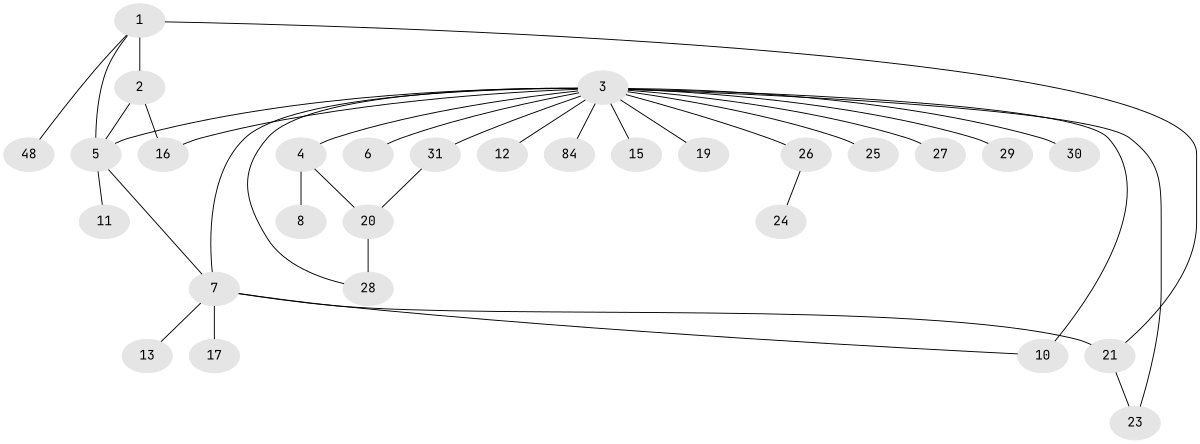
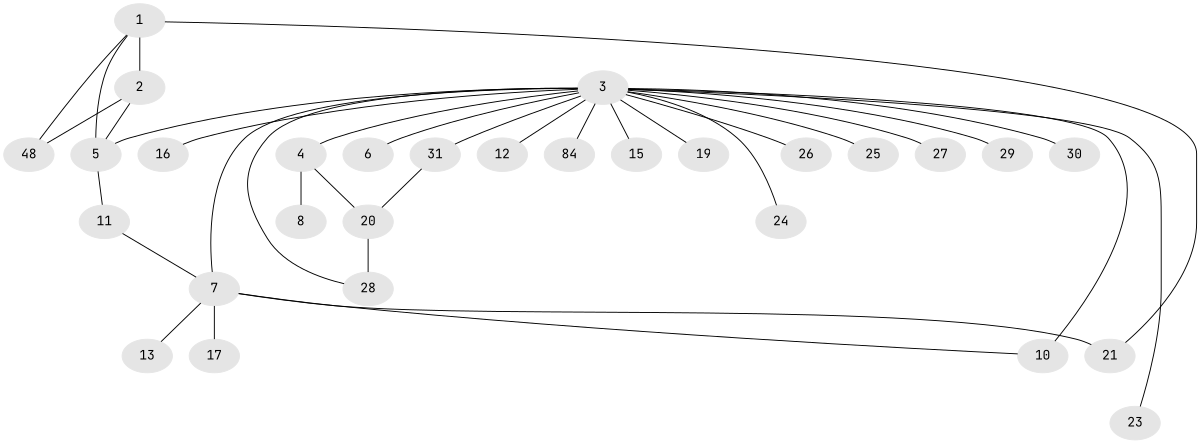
edge "2" -- "16": now "2" -- "48"
edge "26" -- "24": now "3" -- "24"
edge "5" -- "7": now "11" -- "7"
edge "21" -- "23": removed
